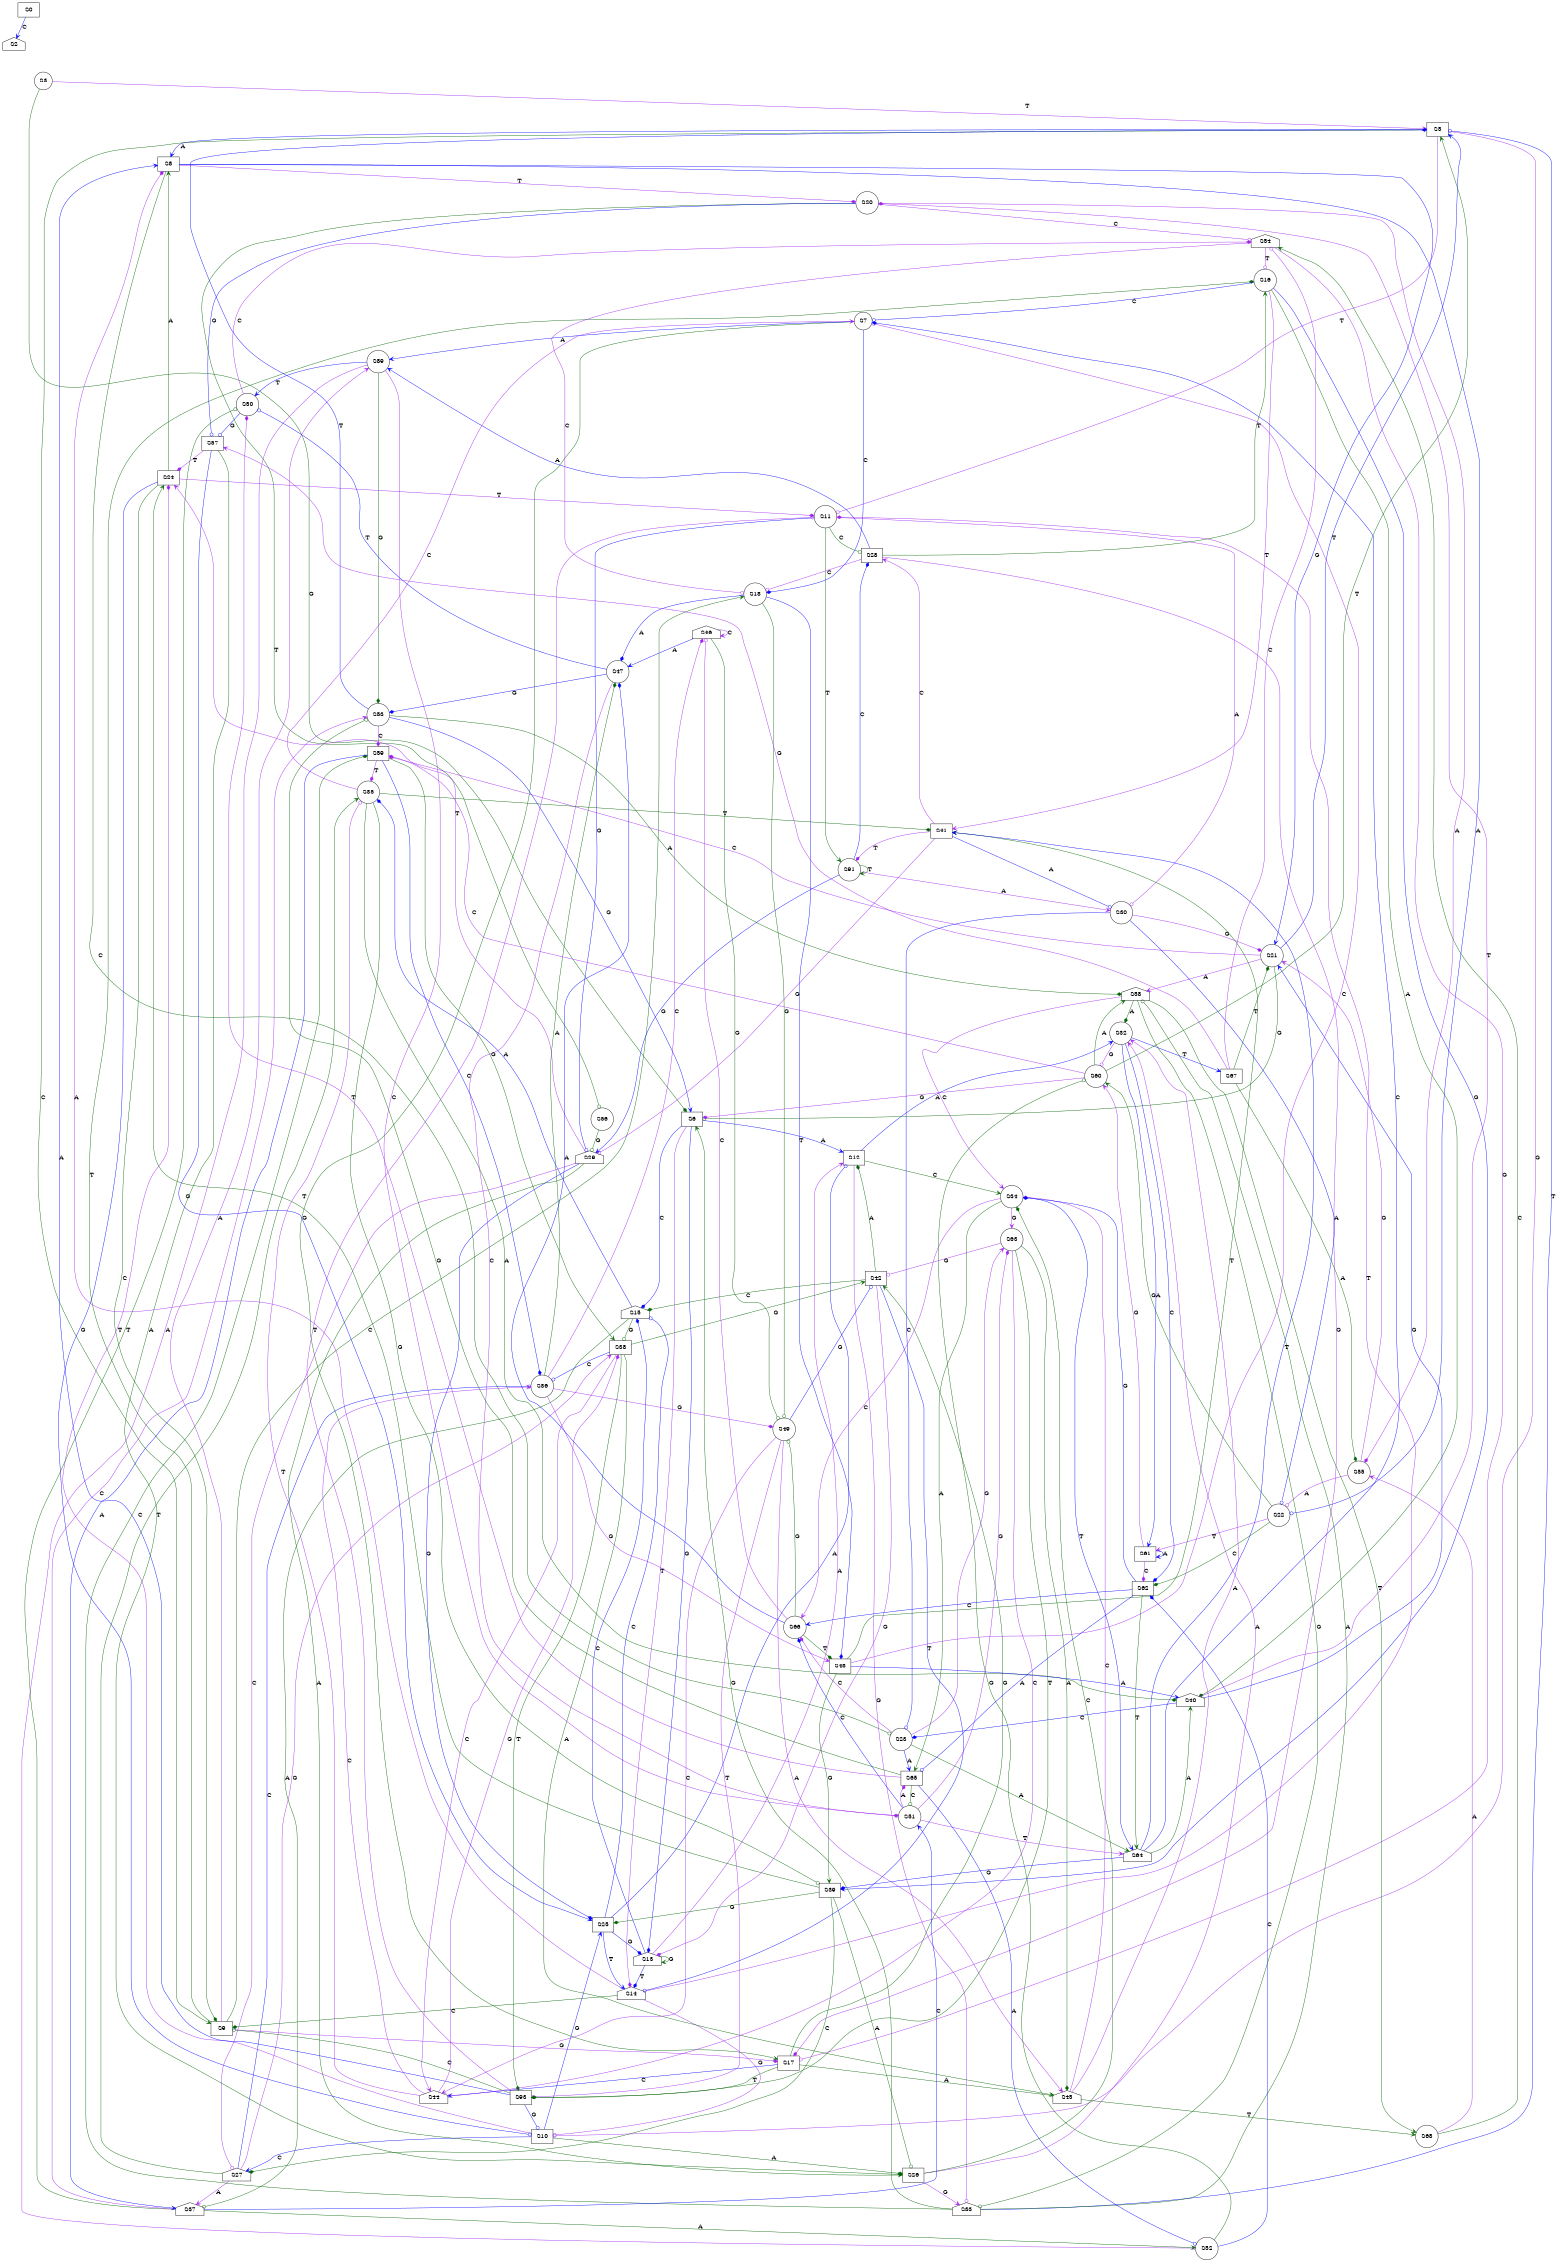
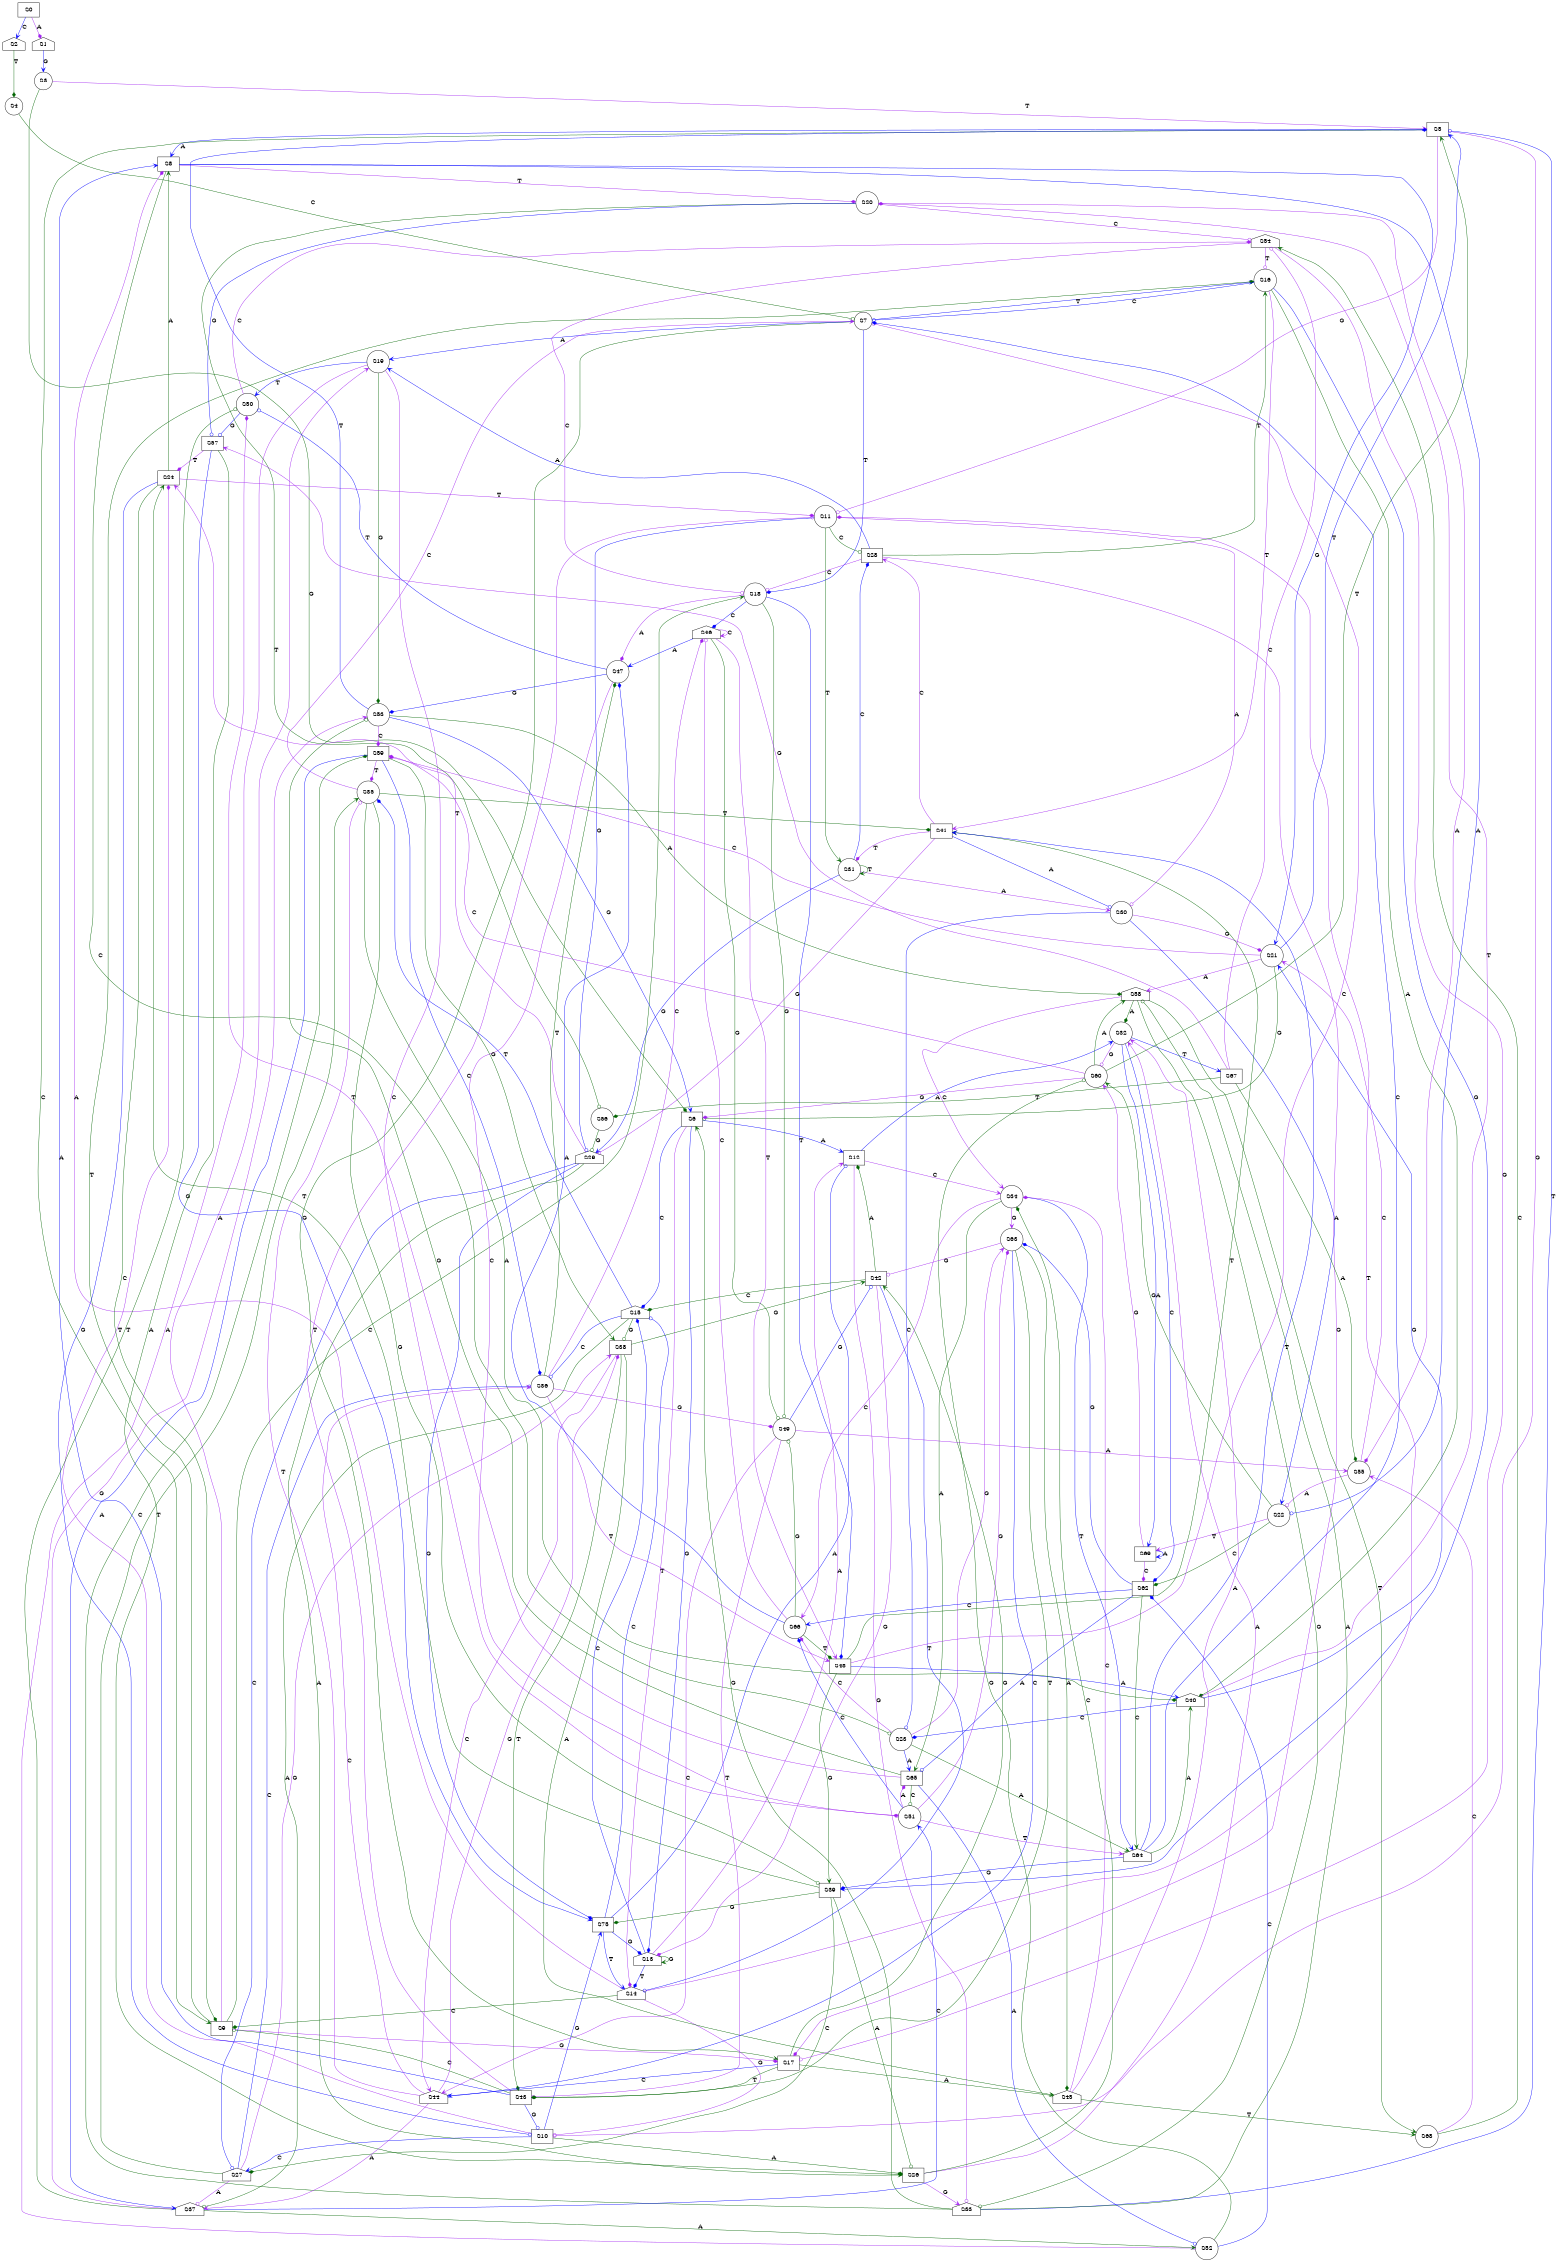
node "S1": added
node "S4": added
edge "S7" -> "S16": added, label "T"
edge "S5" -> "S11": label "T" -> "G"
node "S89": label "S89" -> "S19"
edge "S7" -> "S18": label "C" -> "T"
edge "S18" -> "S47": color blue -> purple
edge "S18" -> "S46": added, label "C"
node "S91": label "S91" -> "S31"
edge "S67" -> "S21": now "S67" -> "S56"
edge "S36" -> "S47": label "A" -> "T"
edge "S15" -> "S35": label "A" -> "T"
edge "S46" -> "S48": added, label "T"
edge "S12" -> "S34": color darkgreen -> purple
edge "S30" -> "S22": arrowhead odot -> vee
edge "S55" -> "S21": label "G" -> "C"
edge "S62" -> "S34": now "S62" -> "S63"
edge "S38" -> "S36": now "S15" -> "S36"
edge "S37" -> "S53": label "C" -> "G"
edge "S36" -> "S48": label "G" -> "T"
node "S61": label "S61" -> "S69"
edge "S29" -> "S27": color purple -> blue
edge "S62" -> "S64": label "T" -> "C"
edge "S49" -> "S45": now "S49" -> "S55"
edge "S68" -> "S55": label "A" -> "C"
edge "S63" -> "S44": color purple -> blue
node "S25": label "S25" -> "S75"
node "S93": label "S93" -> "S43"
edge "S44" -> "S37": added, label "A"
edge "S27" -> "S37": arrowhead vee -> odot
